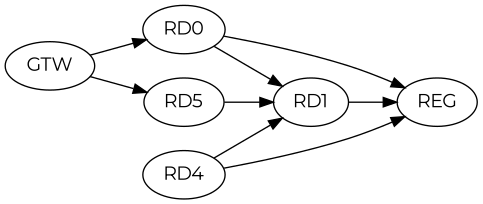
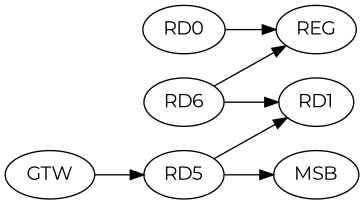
edge "GTW" -> "RD0": removed
edge "RD0" -> "RD1": removed
edge "RD1" -> "REG": removed
node "RD4": label "RD4" -> "RD6"
node "MSB": added
